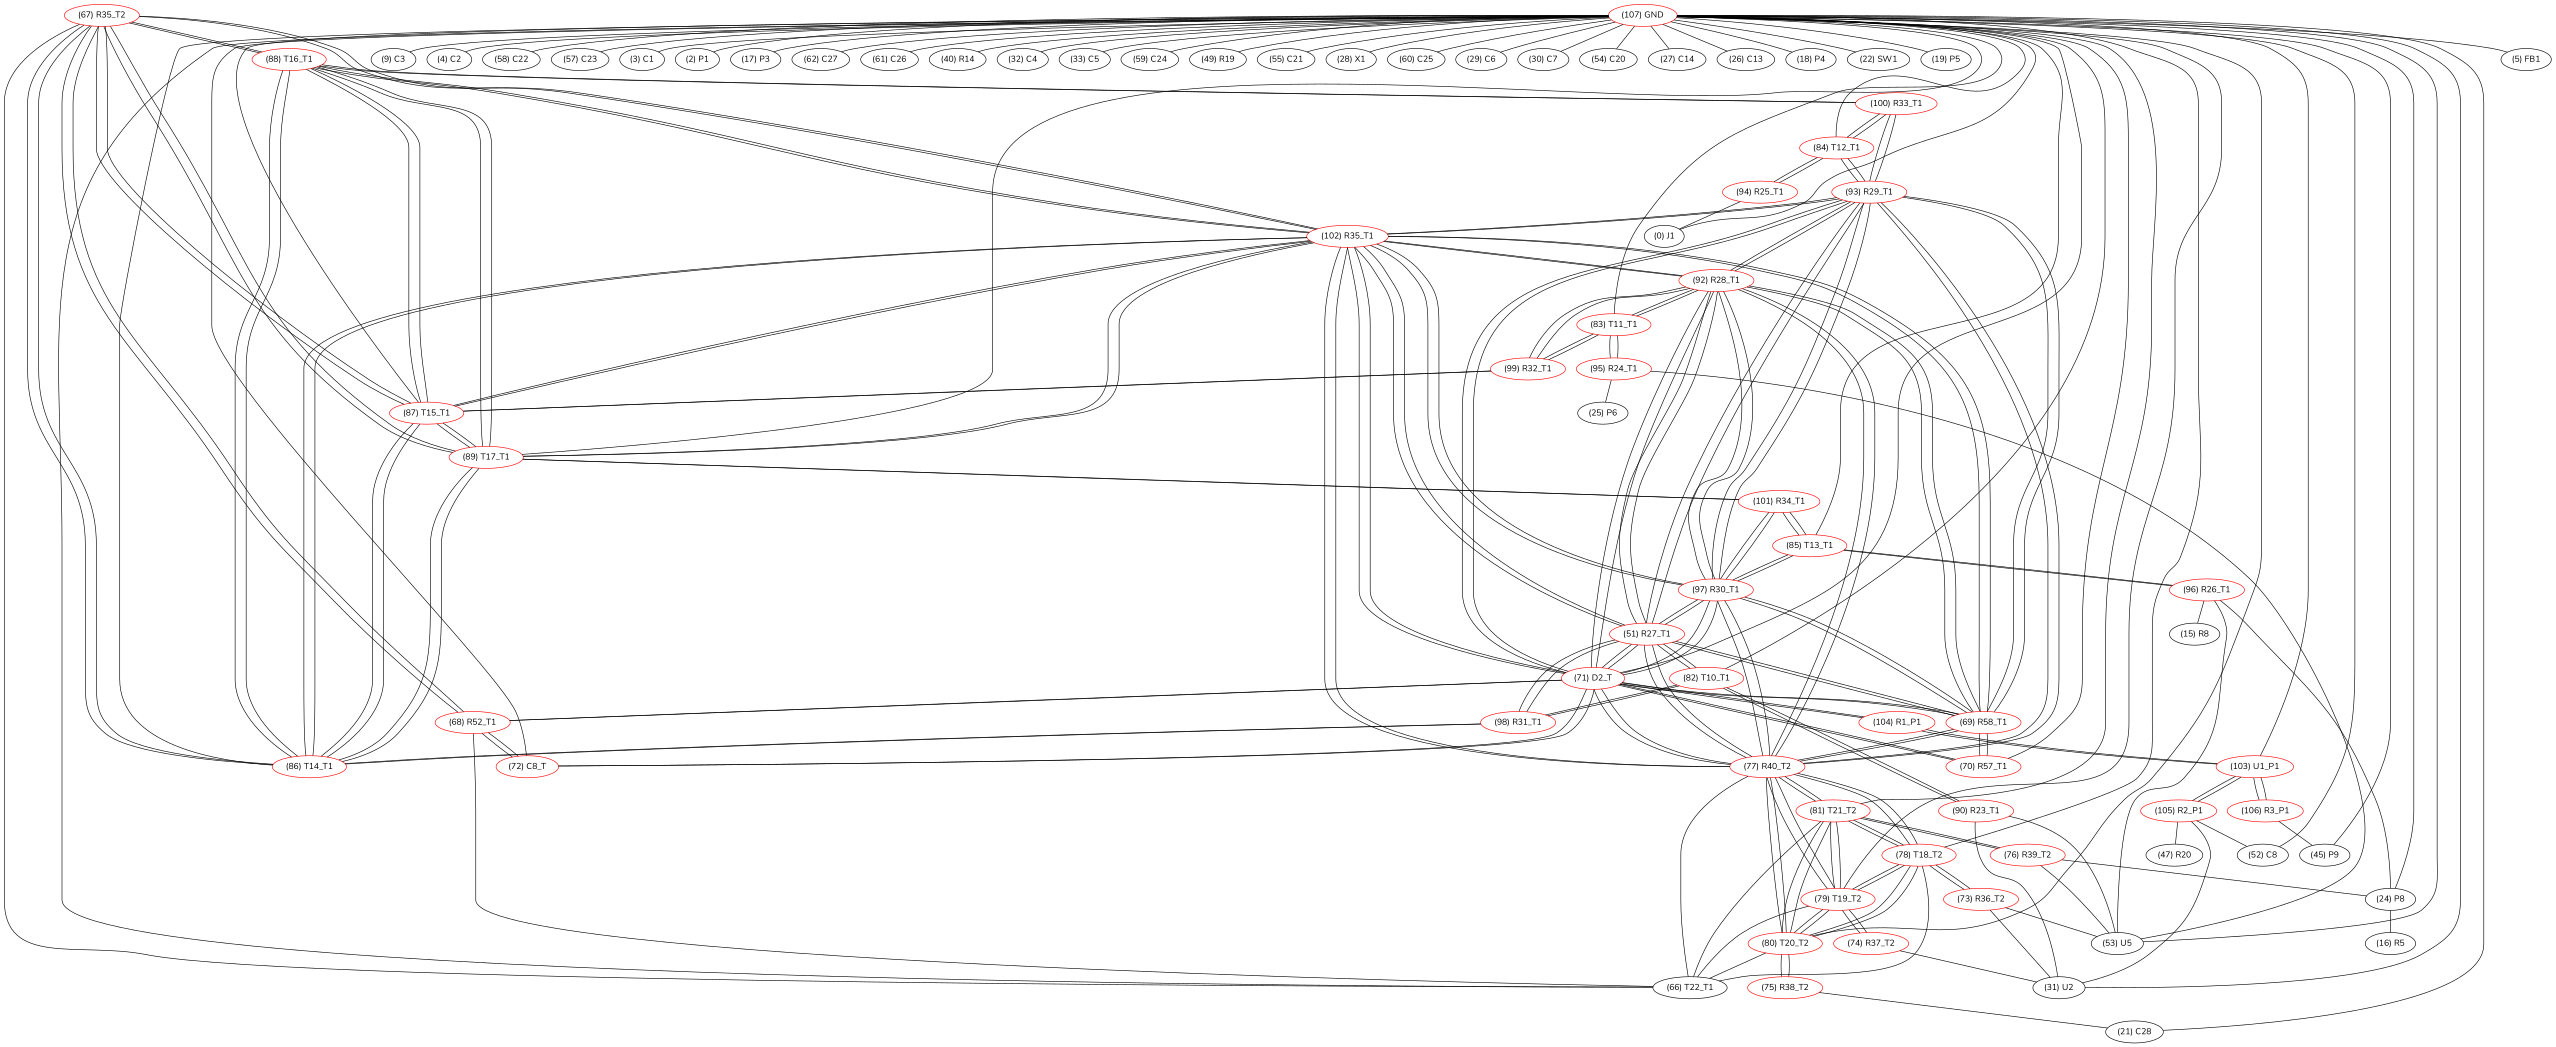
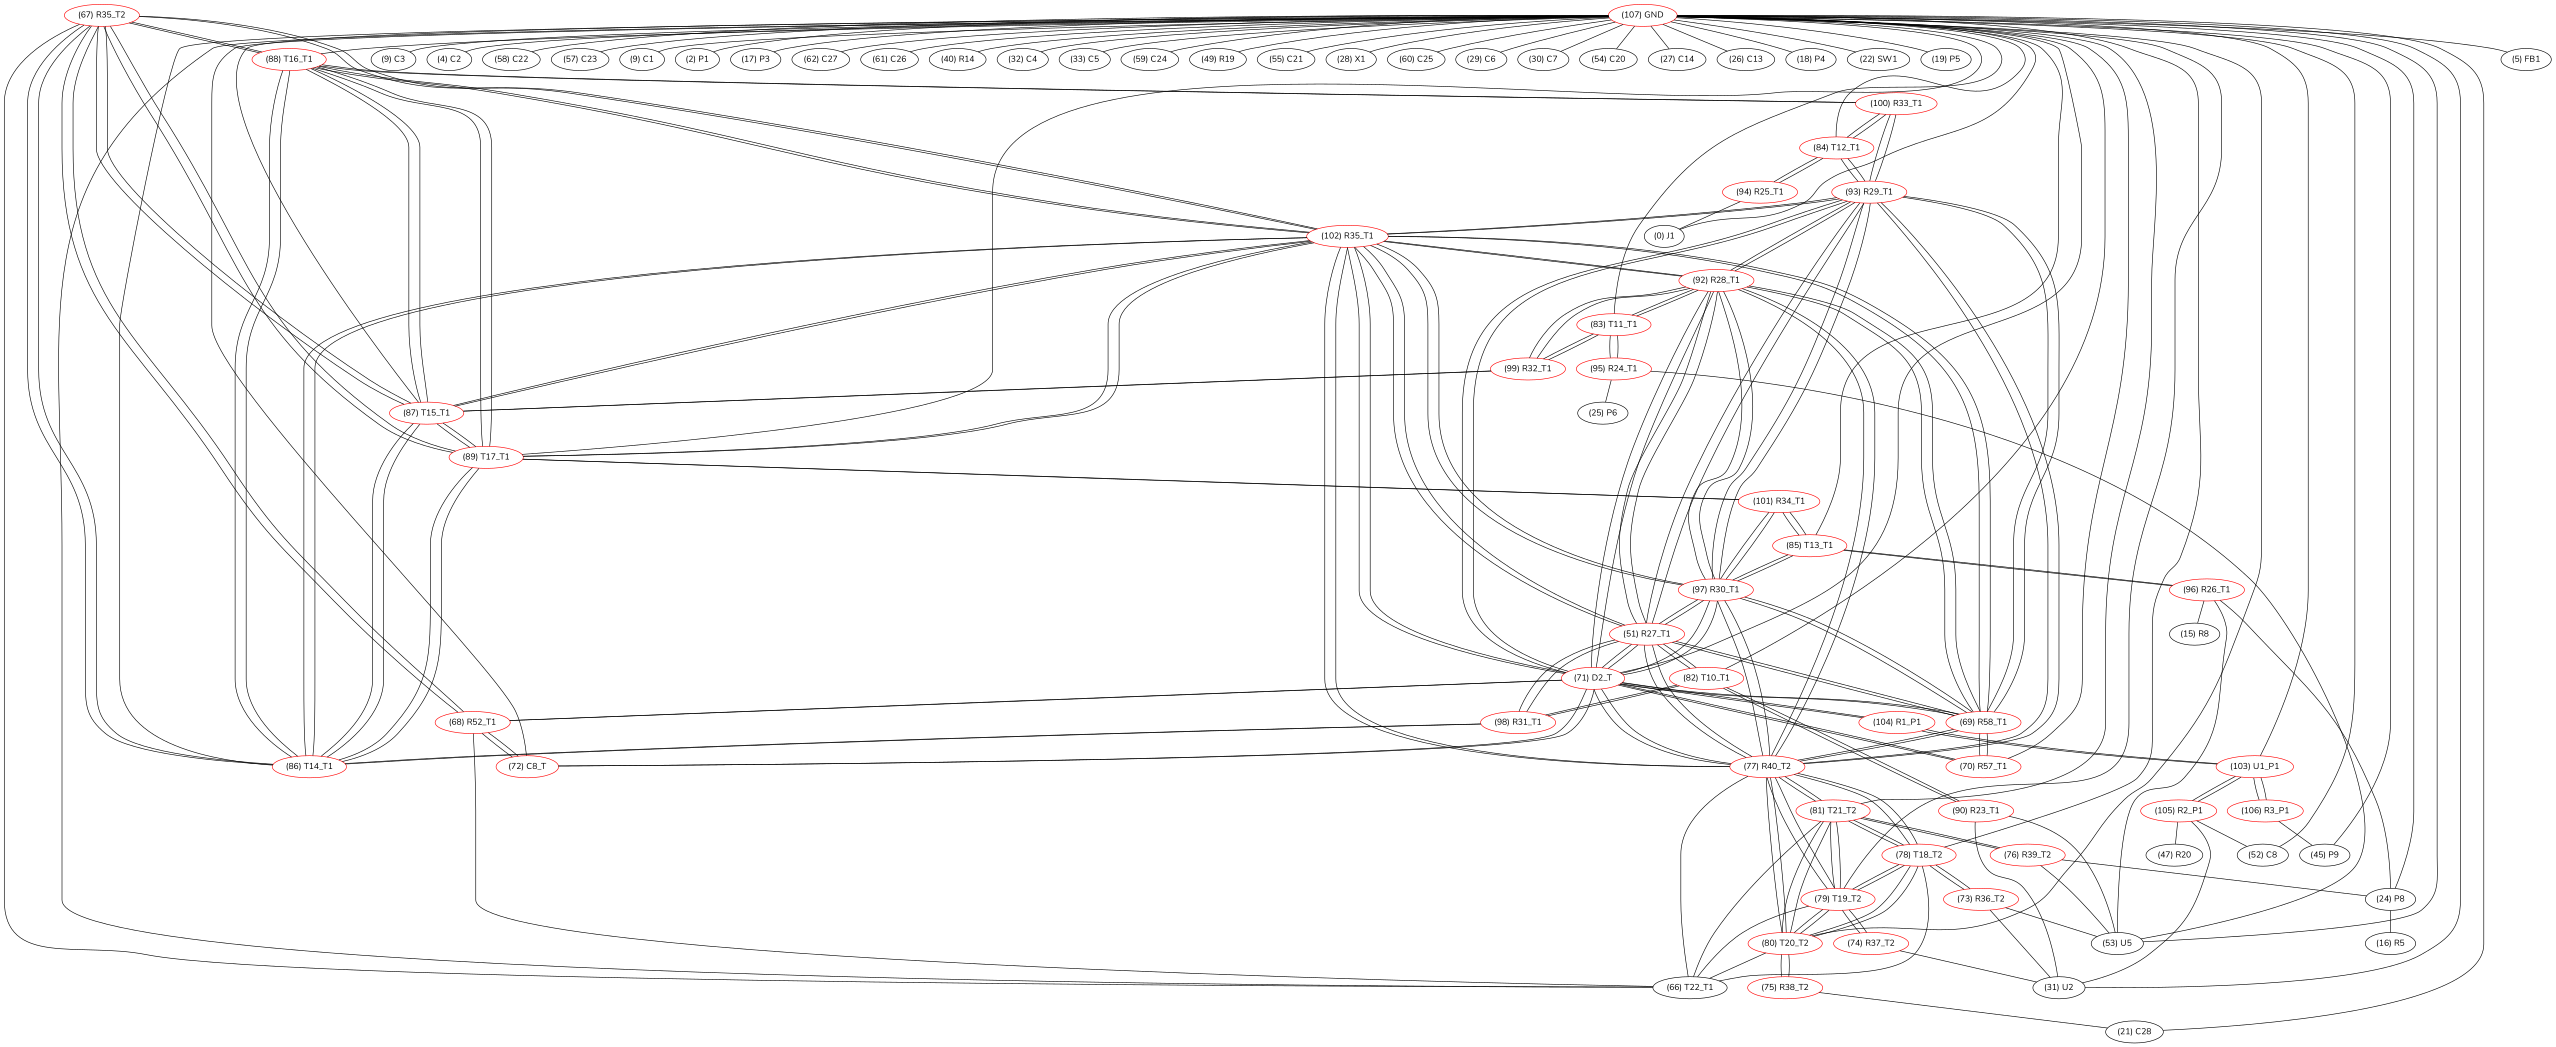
edge "(107) GND" -- "(88) T16_T1": added
node "(3) C1": label "(3) C1" -> "(9) C1"
